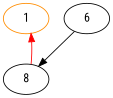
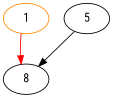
node "6": label "6" -> "5"
edge "8" -> "1": reversed
